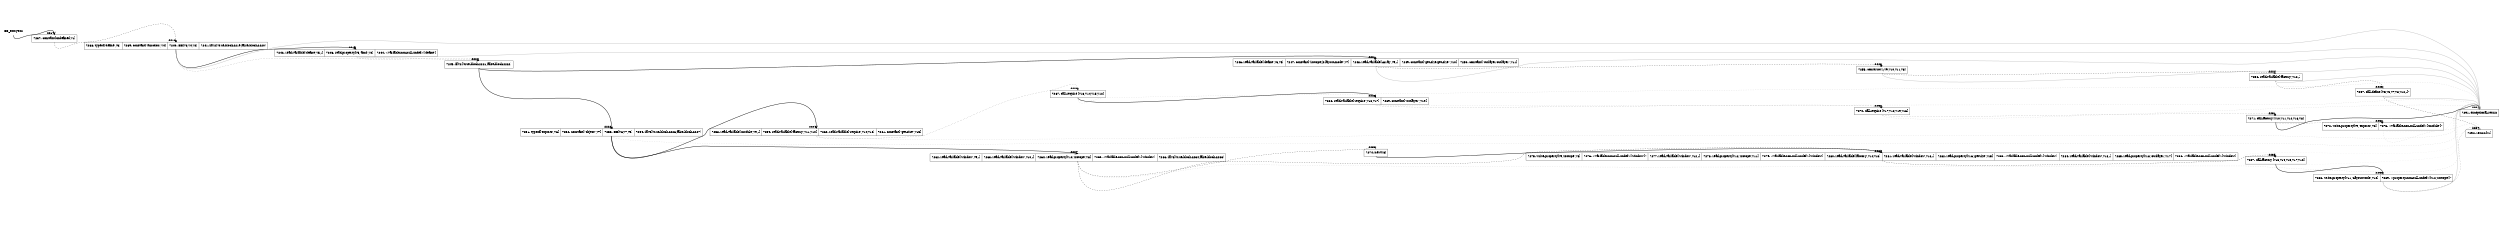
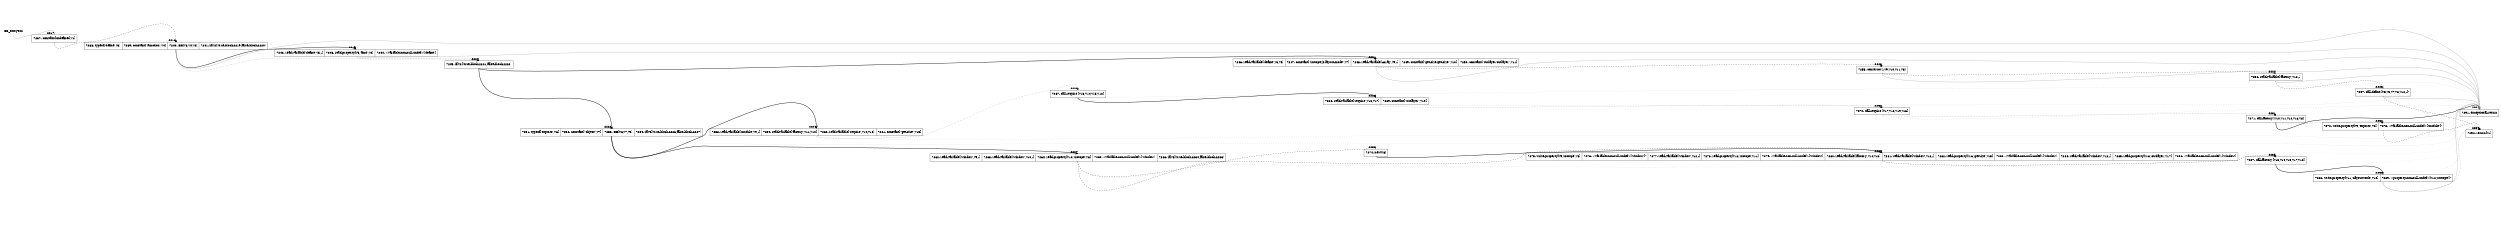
edge "BB_entry902" -> "7237: constant[undefined,v1]": color black -> gray
edge "7272: write-property[v9,'exports',v8]" -> "7290: return[v1]": color gray -> black
